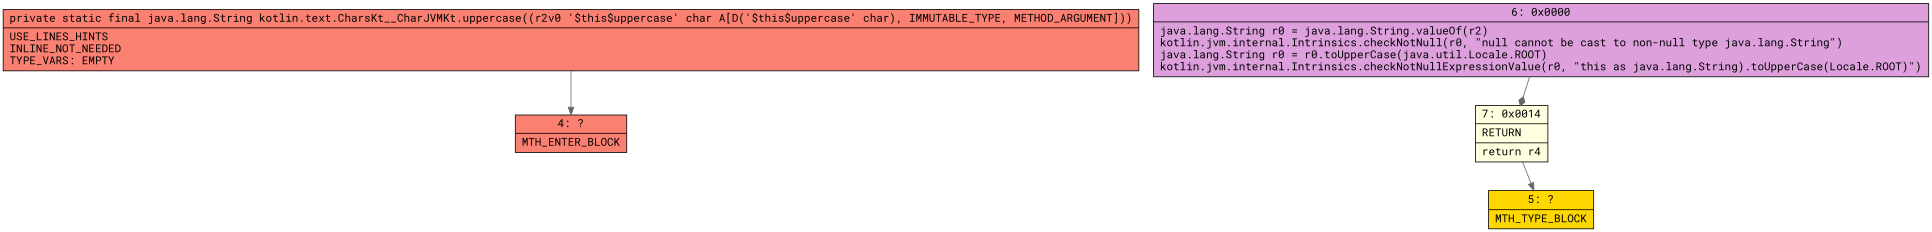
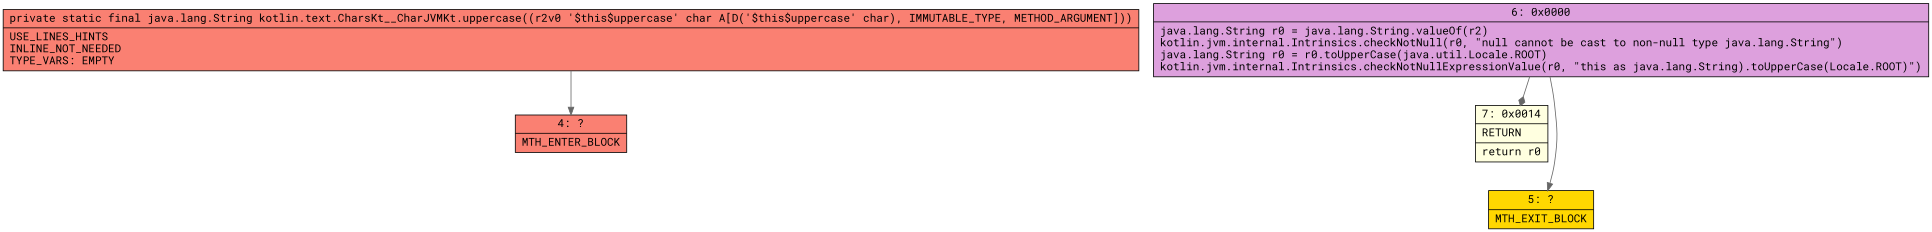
node "7: 0x0014": text "return r4" -> "return r0"
edge "7: 0x0014" -> "5: ?": now "6: 0x0000" -> "5: ?"
node "5: ?": text "MTH_TYPE_BLOCK" -> "MTH_EXIT_BLOCK"
